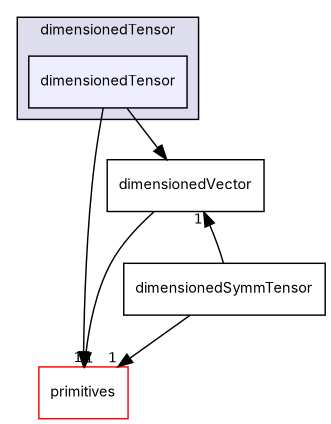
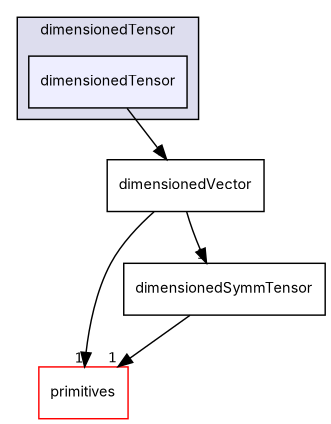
edge "dimensionedTensor" -> "primitives": removed
edge "dimensionedSymmTensor" -> "dimensionedVector": reversed
